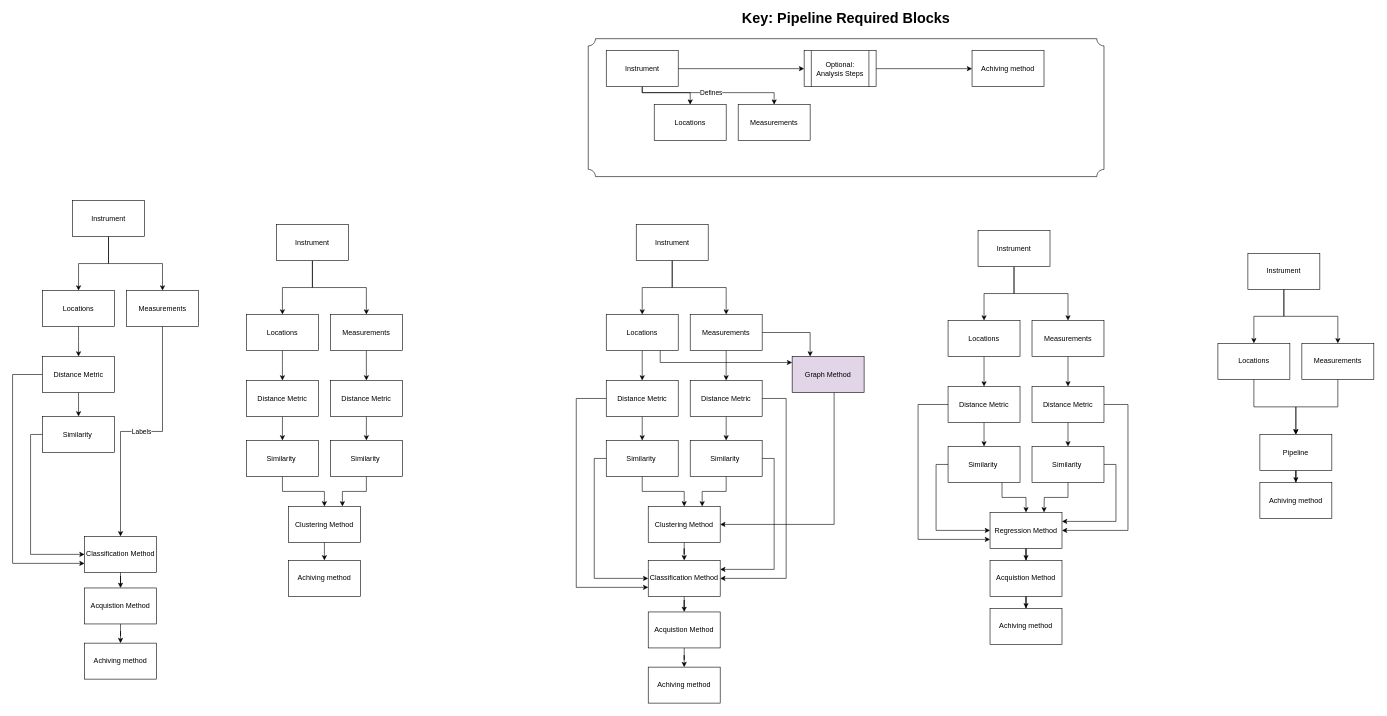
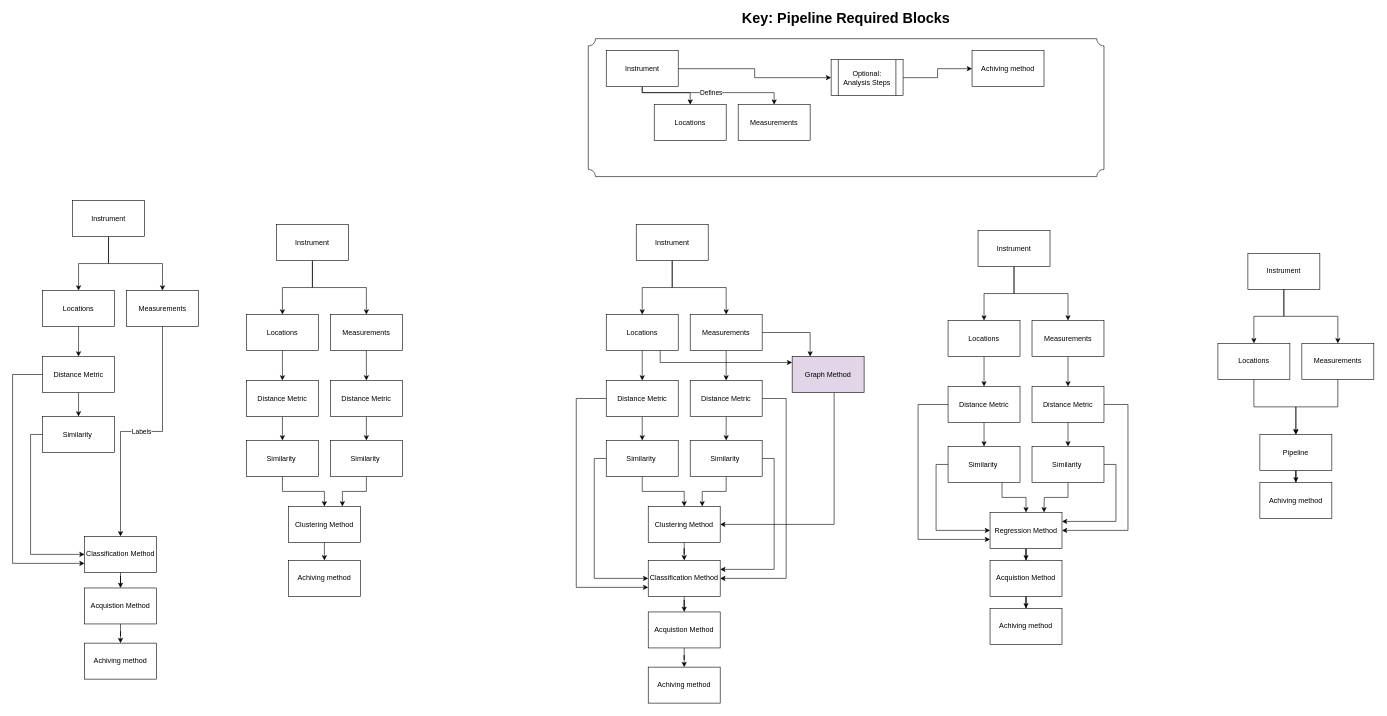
node "Optional: Analysis Steps": moved (840, 69) -> (867, 78)
